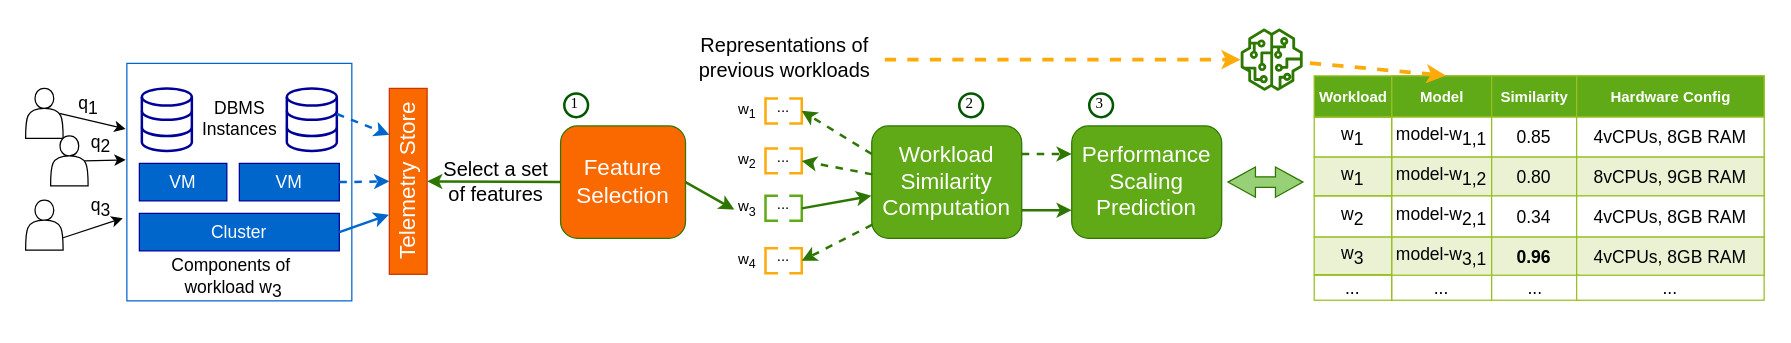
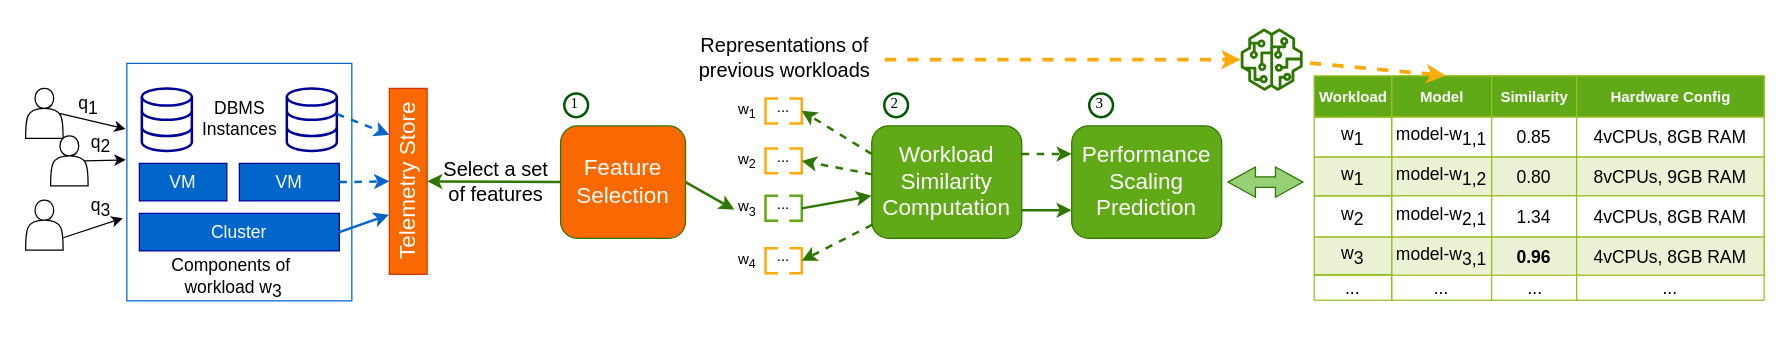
node "2": moved (971, 105) -> (896, 105)
node "0.34": label "0.34" -> "1.34"
